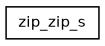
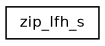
node "zip_zip_s": label "zip_zip_s" -> "zip_lfh_s"
